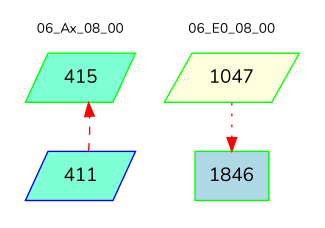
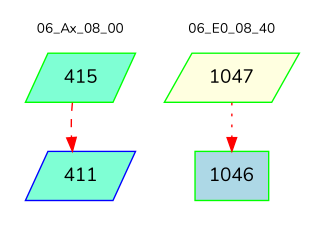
cluster "06_E0_08_00": label "06_E0_08_00" -> "06_E0_08_40"
edge "411" -> "415": reversed
node "1846": label "1846" -> "1046"
